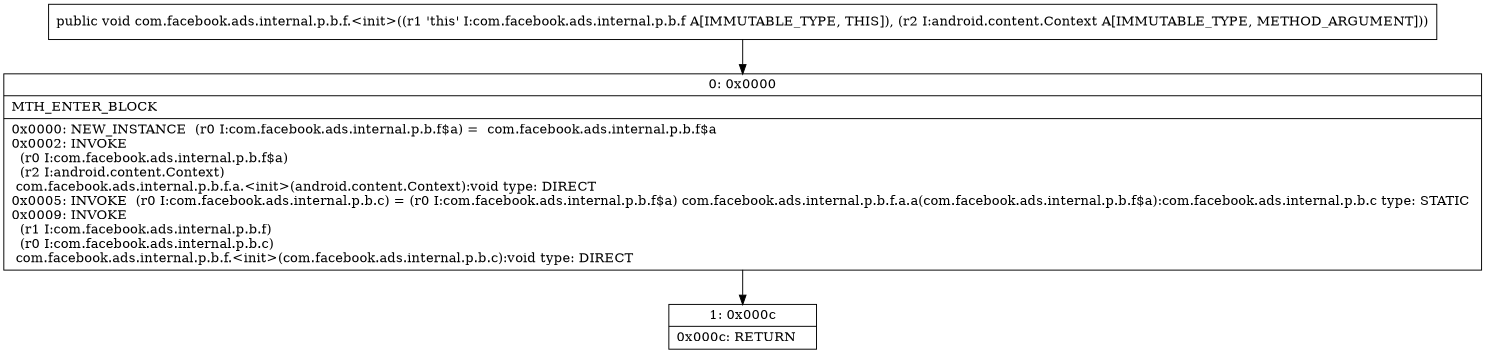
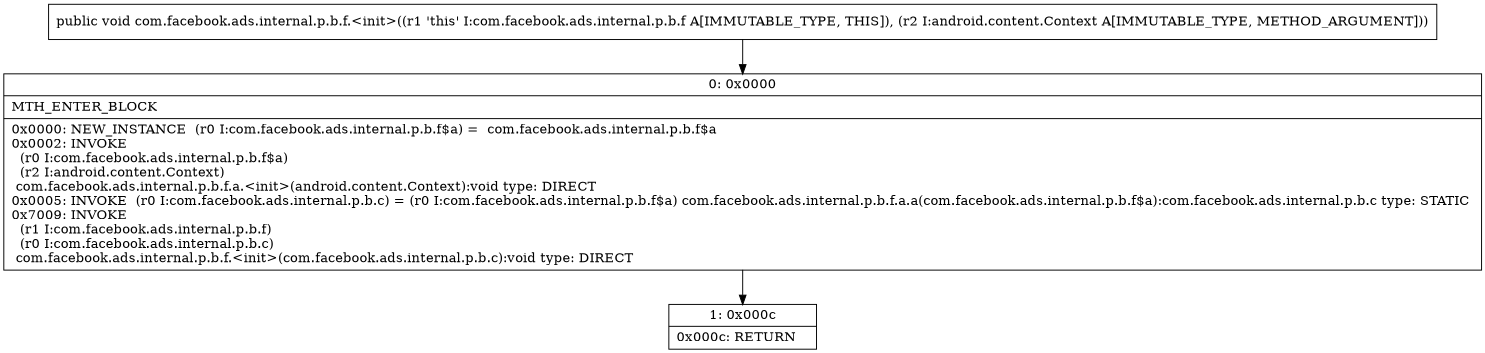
node "0: 0x0000": text "0x0009: INVOKE" -> "0x7009: INVOKE"
